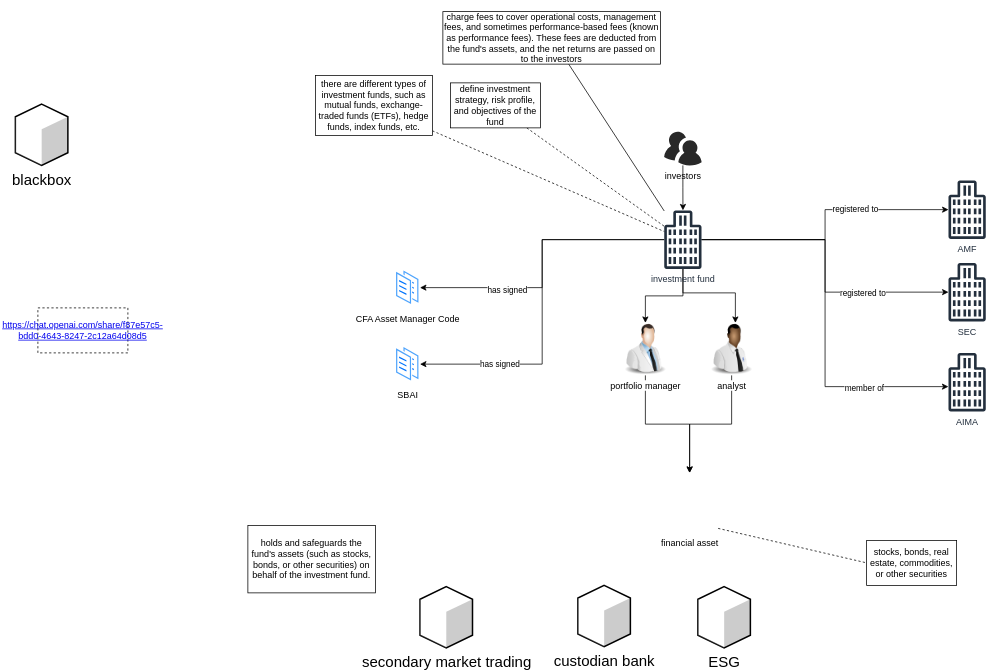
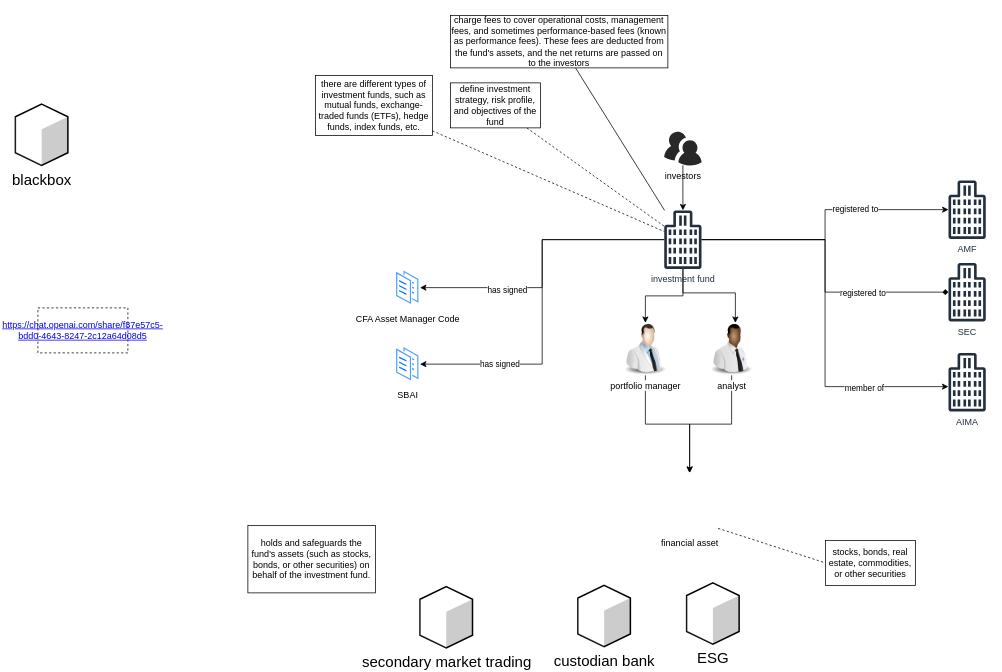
node "charge fees to cover operational costs, management fees, and sometimes performance-based fees (known as performance fees). These fees are deducted from the fund's assets, and the net returns are passed on to the investors": moved (552, 38) -> (559, 42)
edge "investment fund" -> "SEC": arrowhead classic -> diamond
node "stocks, bonds, real estate, commodities, or other securities": moved (912, 563) -> (870, 563)
node "ESG": moved (724, 617) -> (713, 614)
